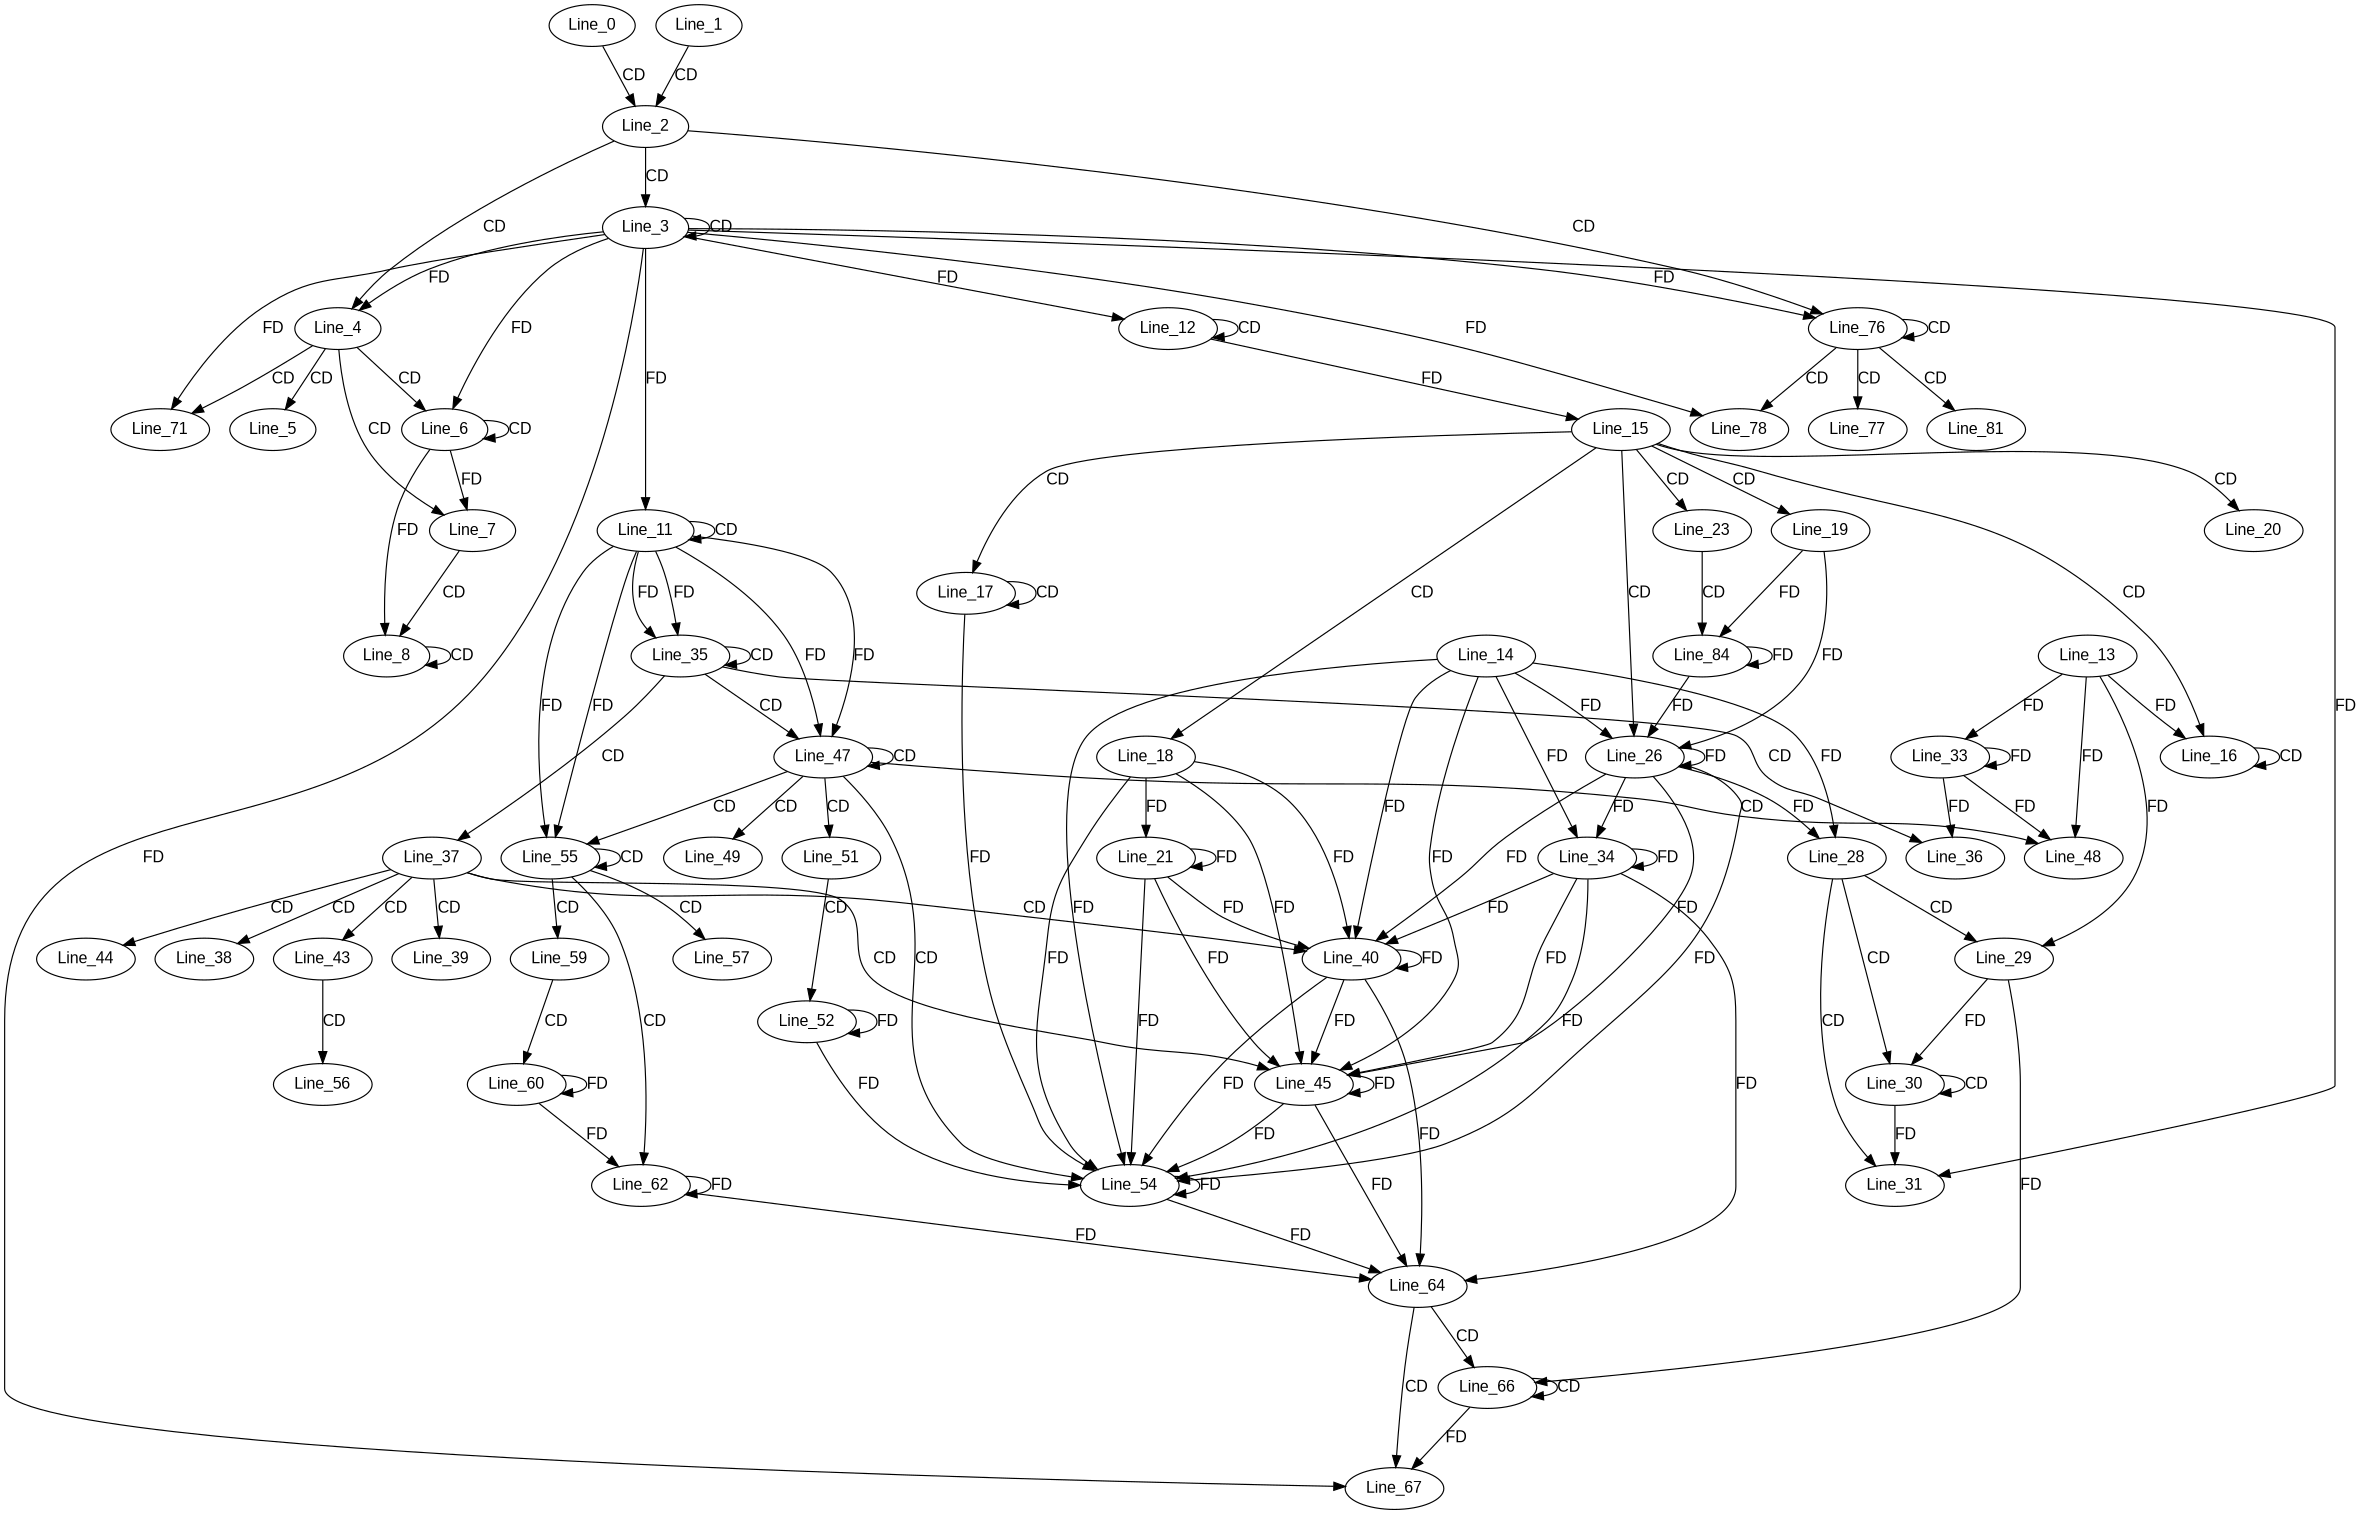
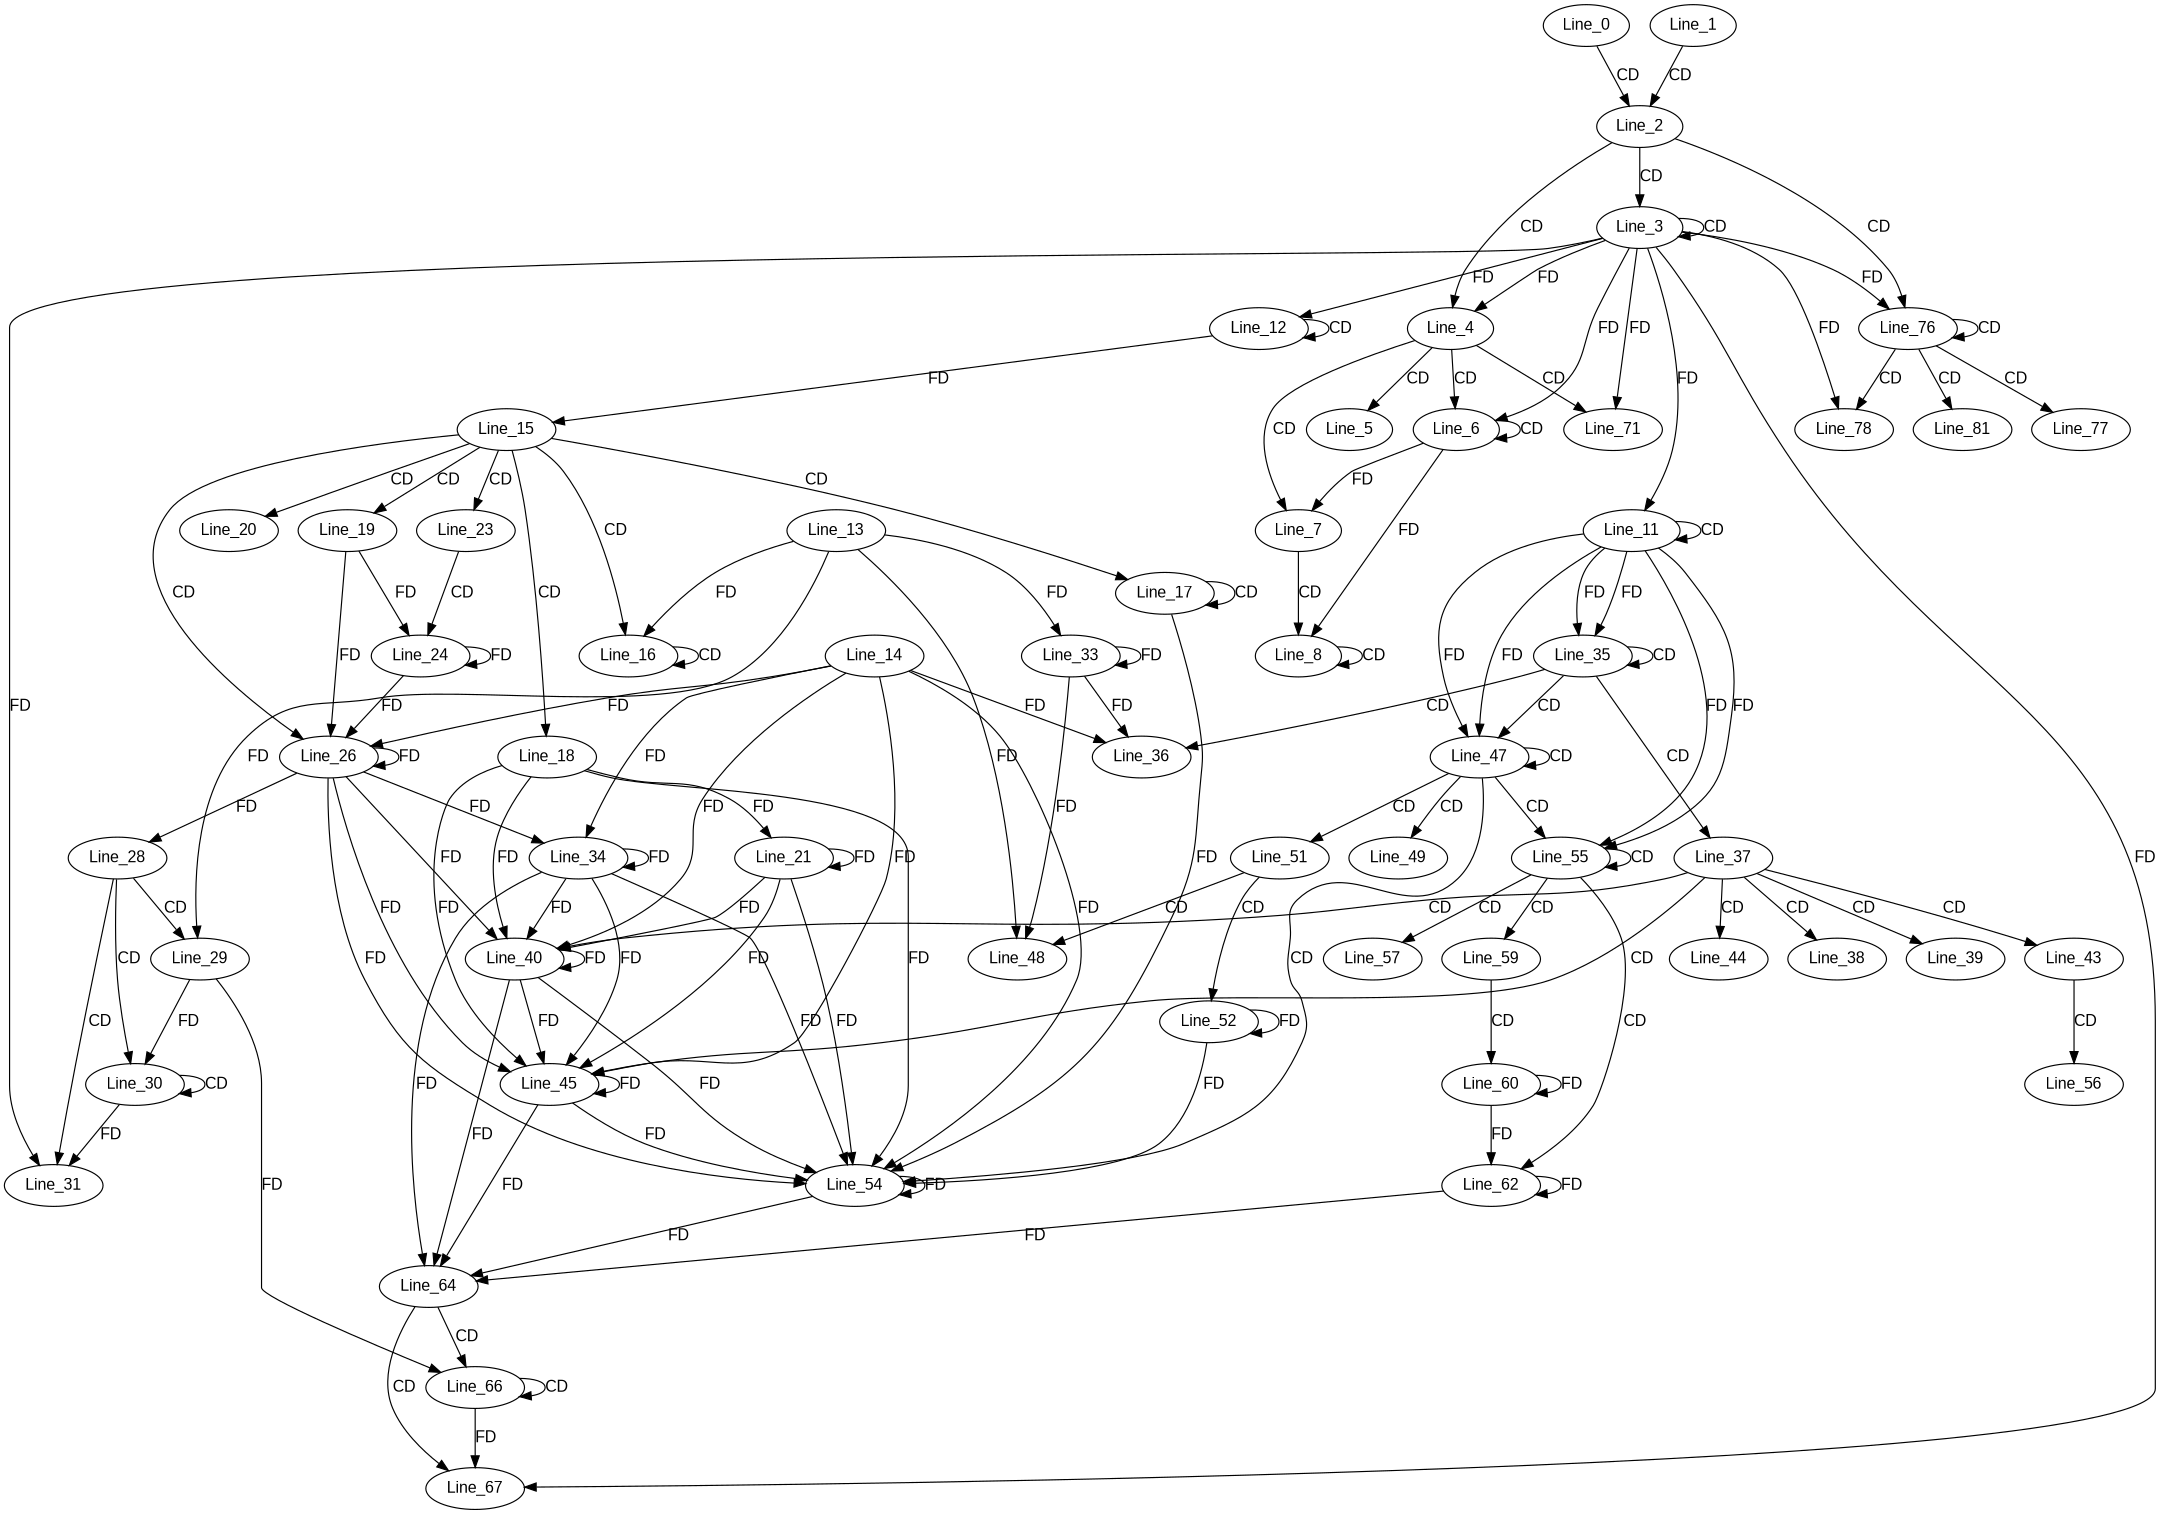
node "Line_84": label "Line_84" -> "Line_24"
edge "Line_14" -> "Line_28": now "Line_14" -> "Line_36"
edge "Line_47" -> "Line_48": now "Line_51" -> "Line_48"
